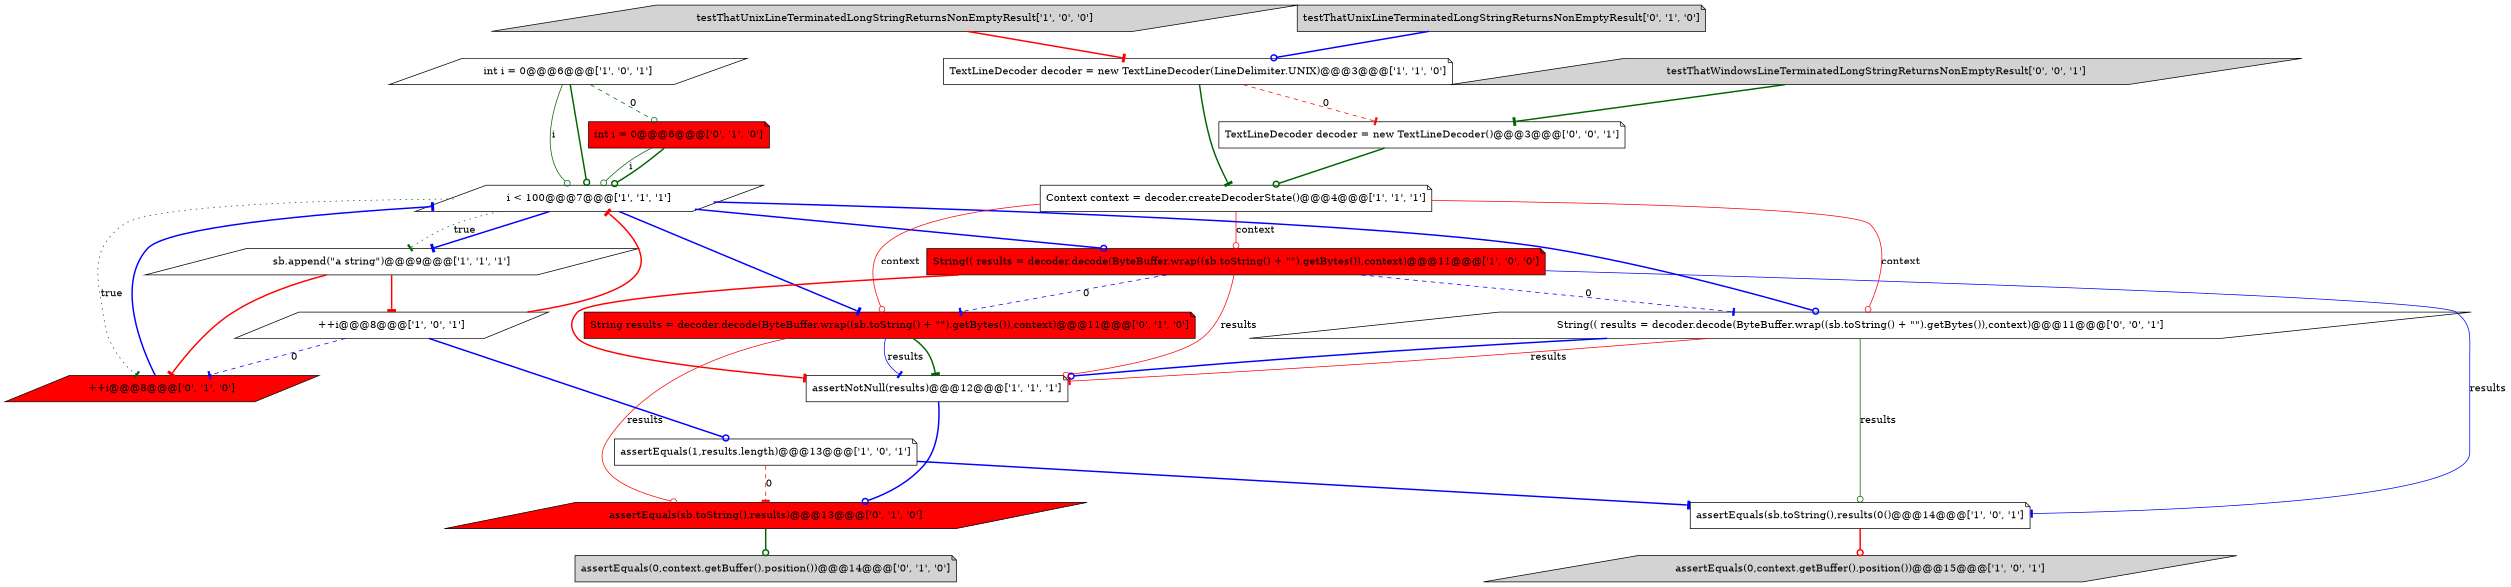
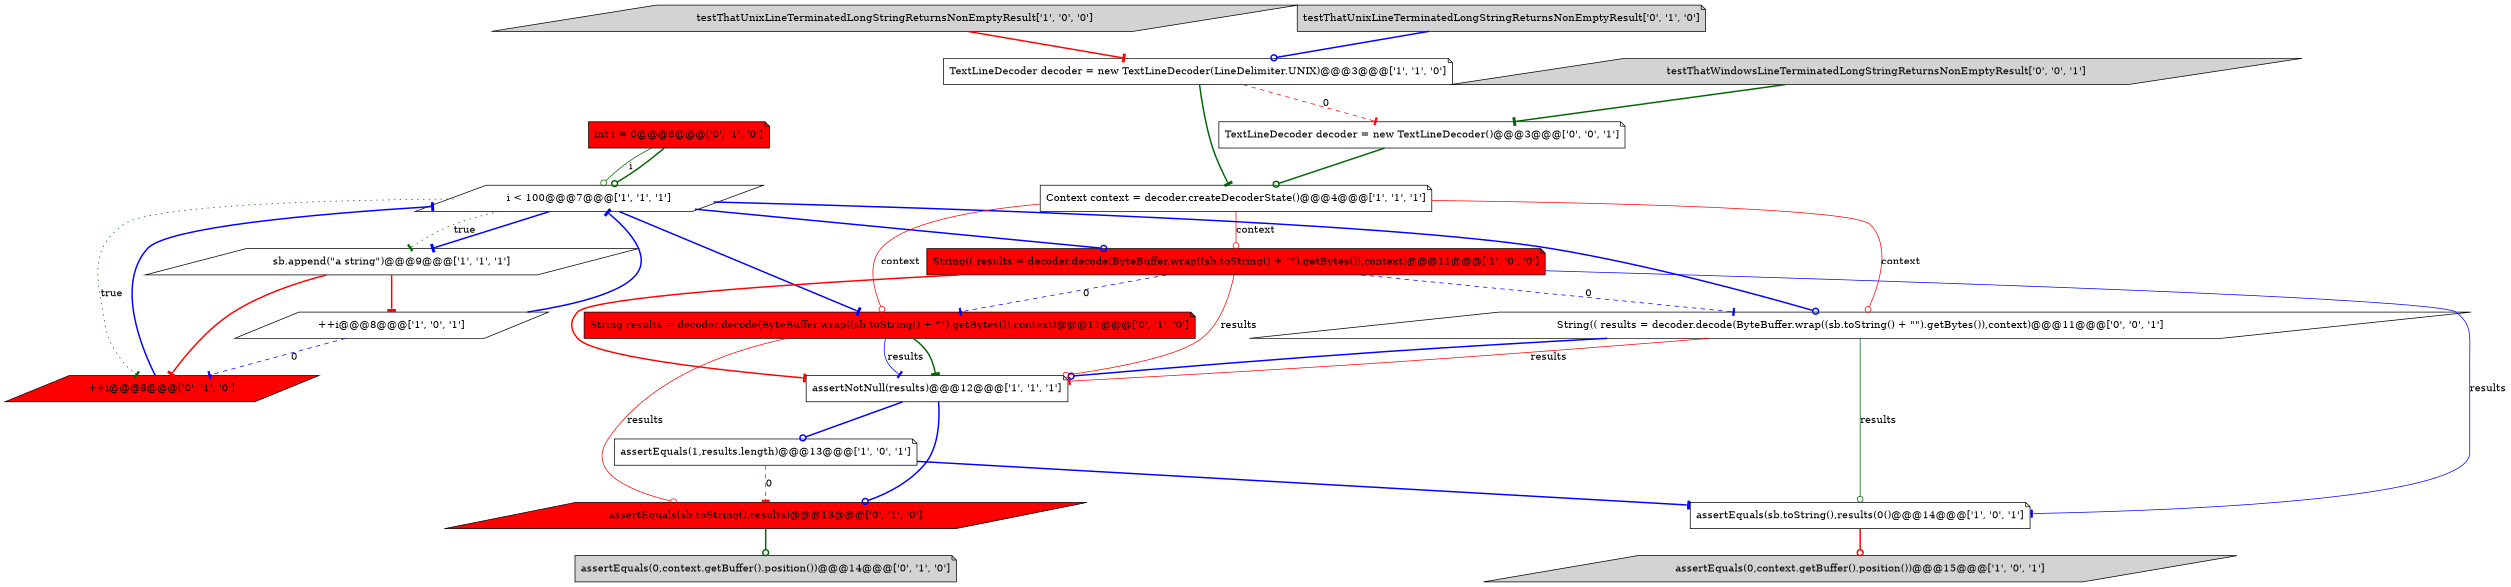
node "int i = 0@@@6@@@['1', '0', '1']": removed
edge "++i@@@8@@@['1', '0', '1']" -> "i < 100@@@7@@@['1', '1', '1']": color red -> blue
edge "++i@@@8@@@['1', '0', '1']" -> "assertEquals(1,results.length)@@@13@@@['1', '0', '1']": now "assertNotNull(results)@@@12@@@['1', '1', '1']" -> "assertEquals(1,results.length)@@@13@@@['1', '0', '1']"
